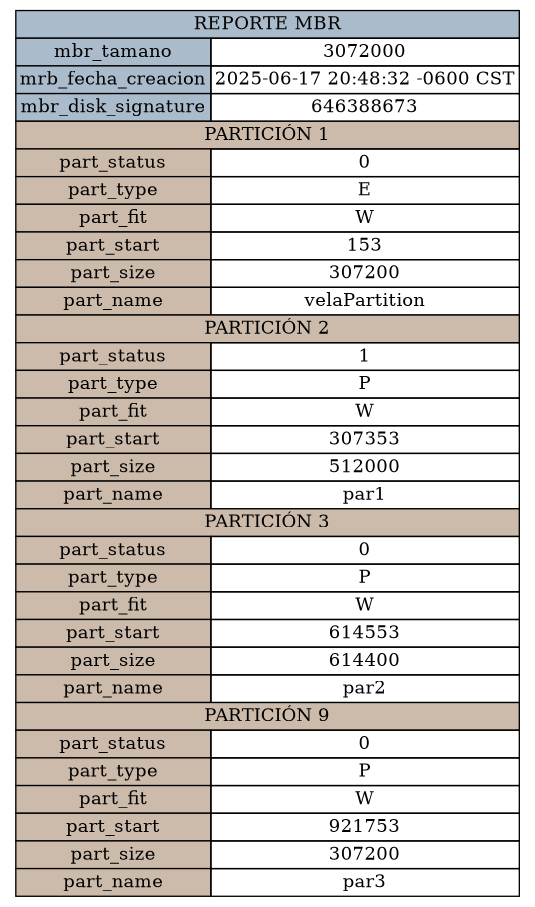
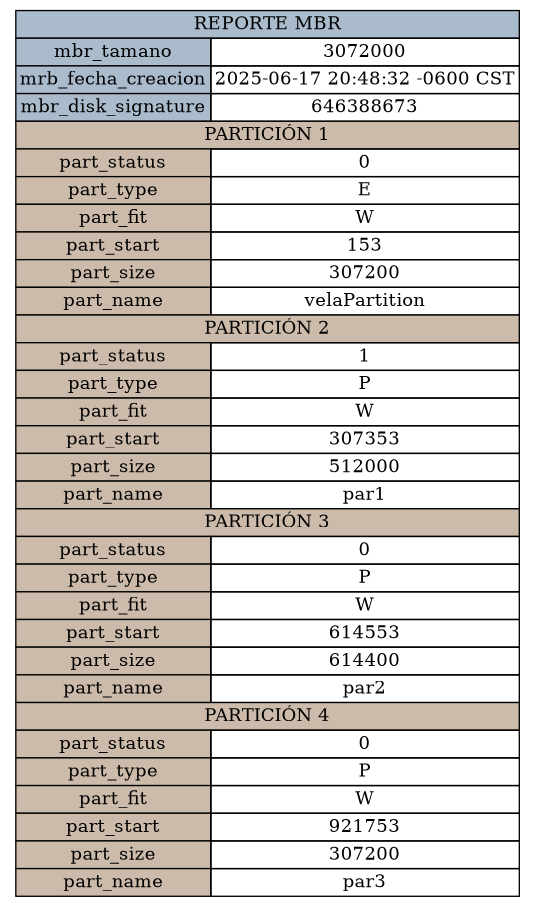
node "REPORTE MBR": text "PARTICIÓN 9" -> "PARTICIÓN 4"
